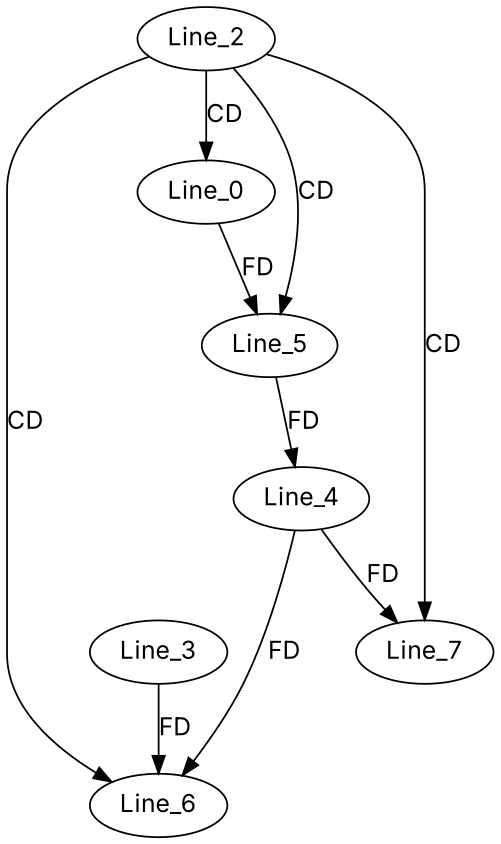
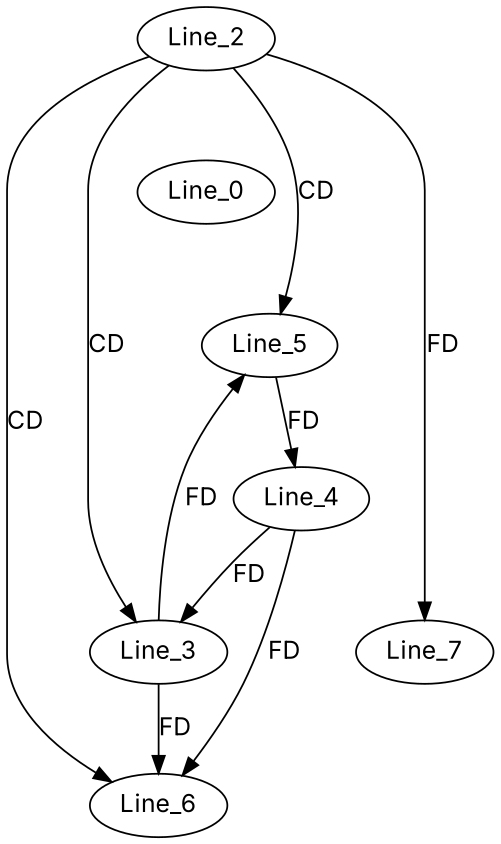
edge "Line_2" -> "Line_0": now "Line_2" -> "Line_3"
edge "Line_0" -> "Line_5": now "Line_3" -> "Line_5"
edge "Line_2" -> "Line_7": label "CD" -> "FD"
edge "Line_4" -> "Line_7": now "Line_4" -> "Line_3"
